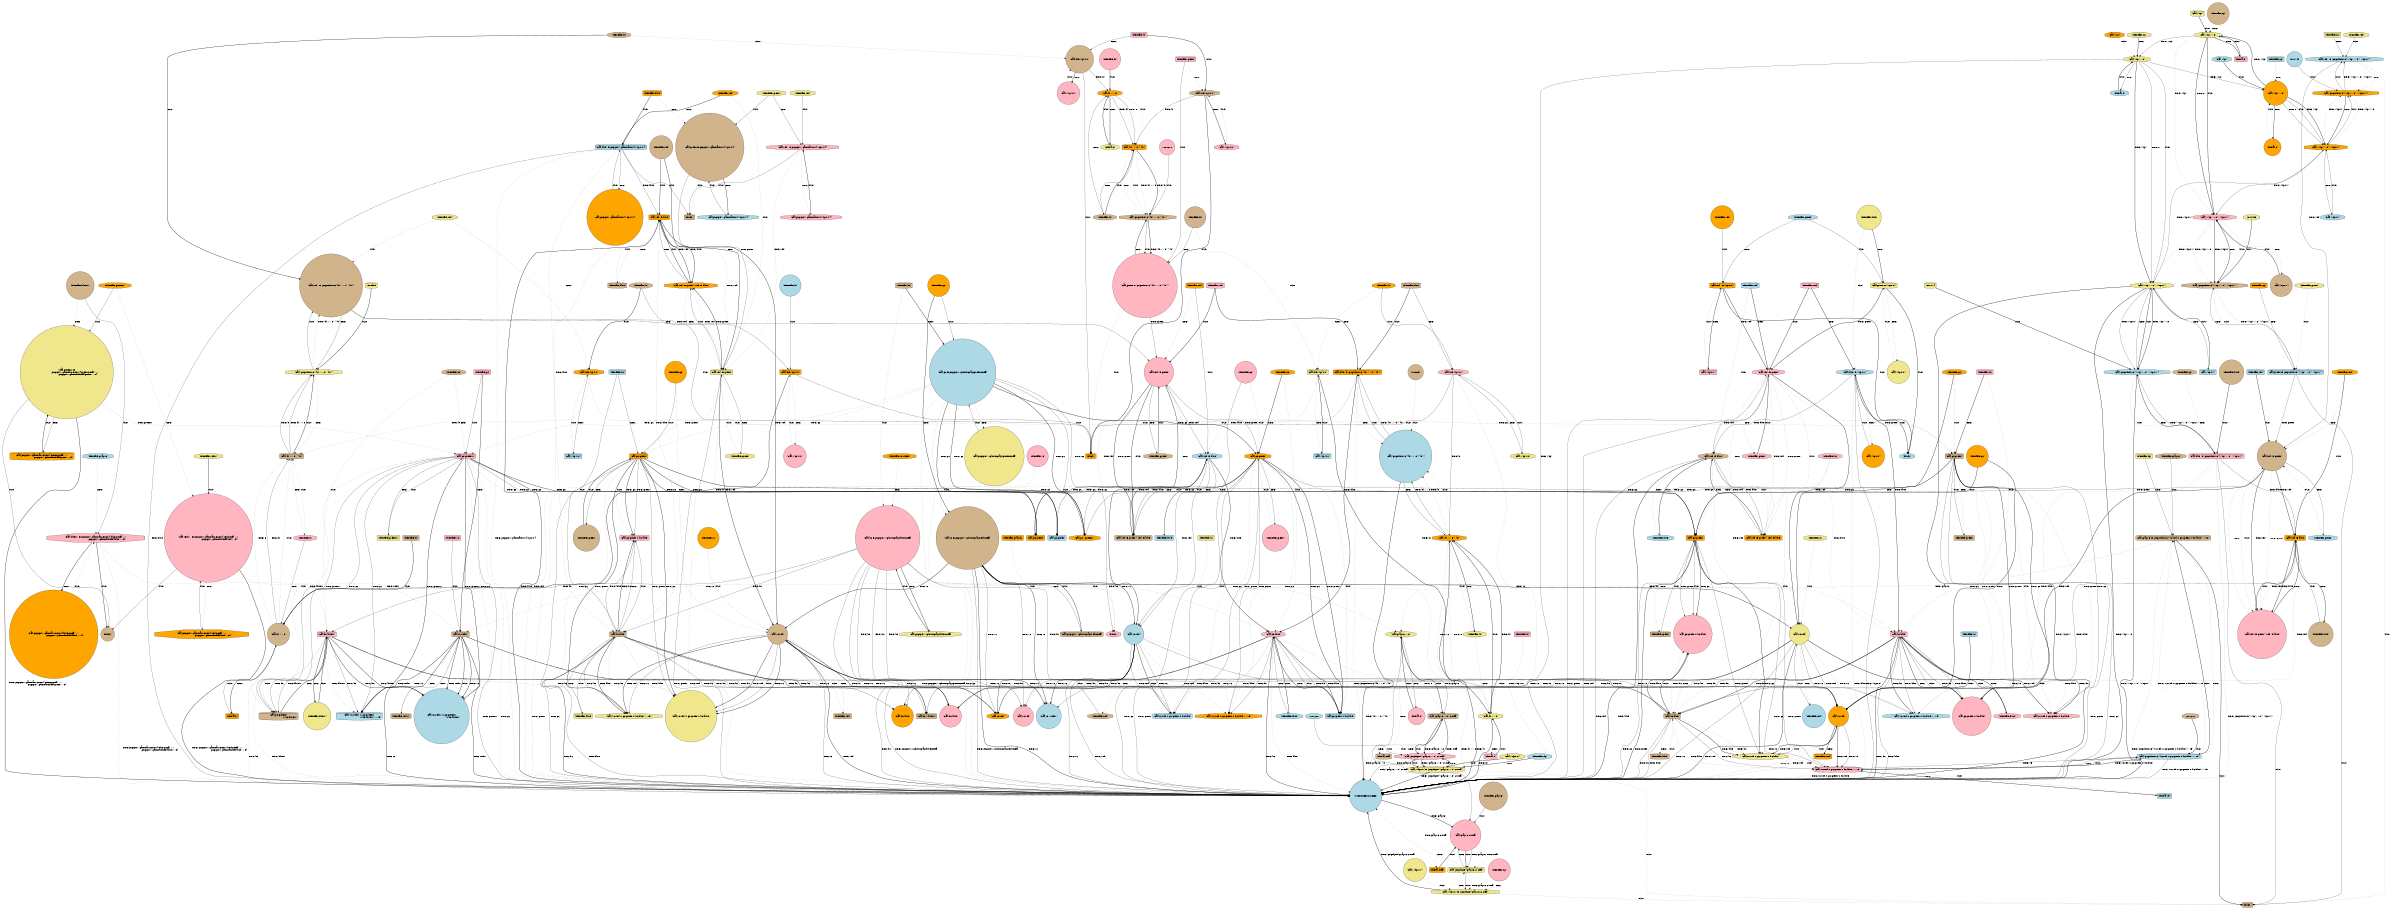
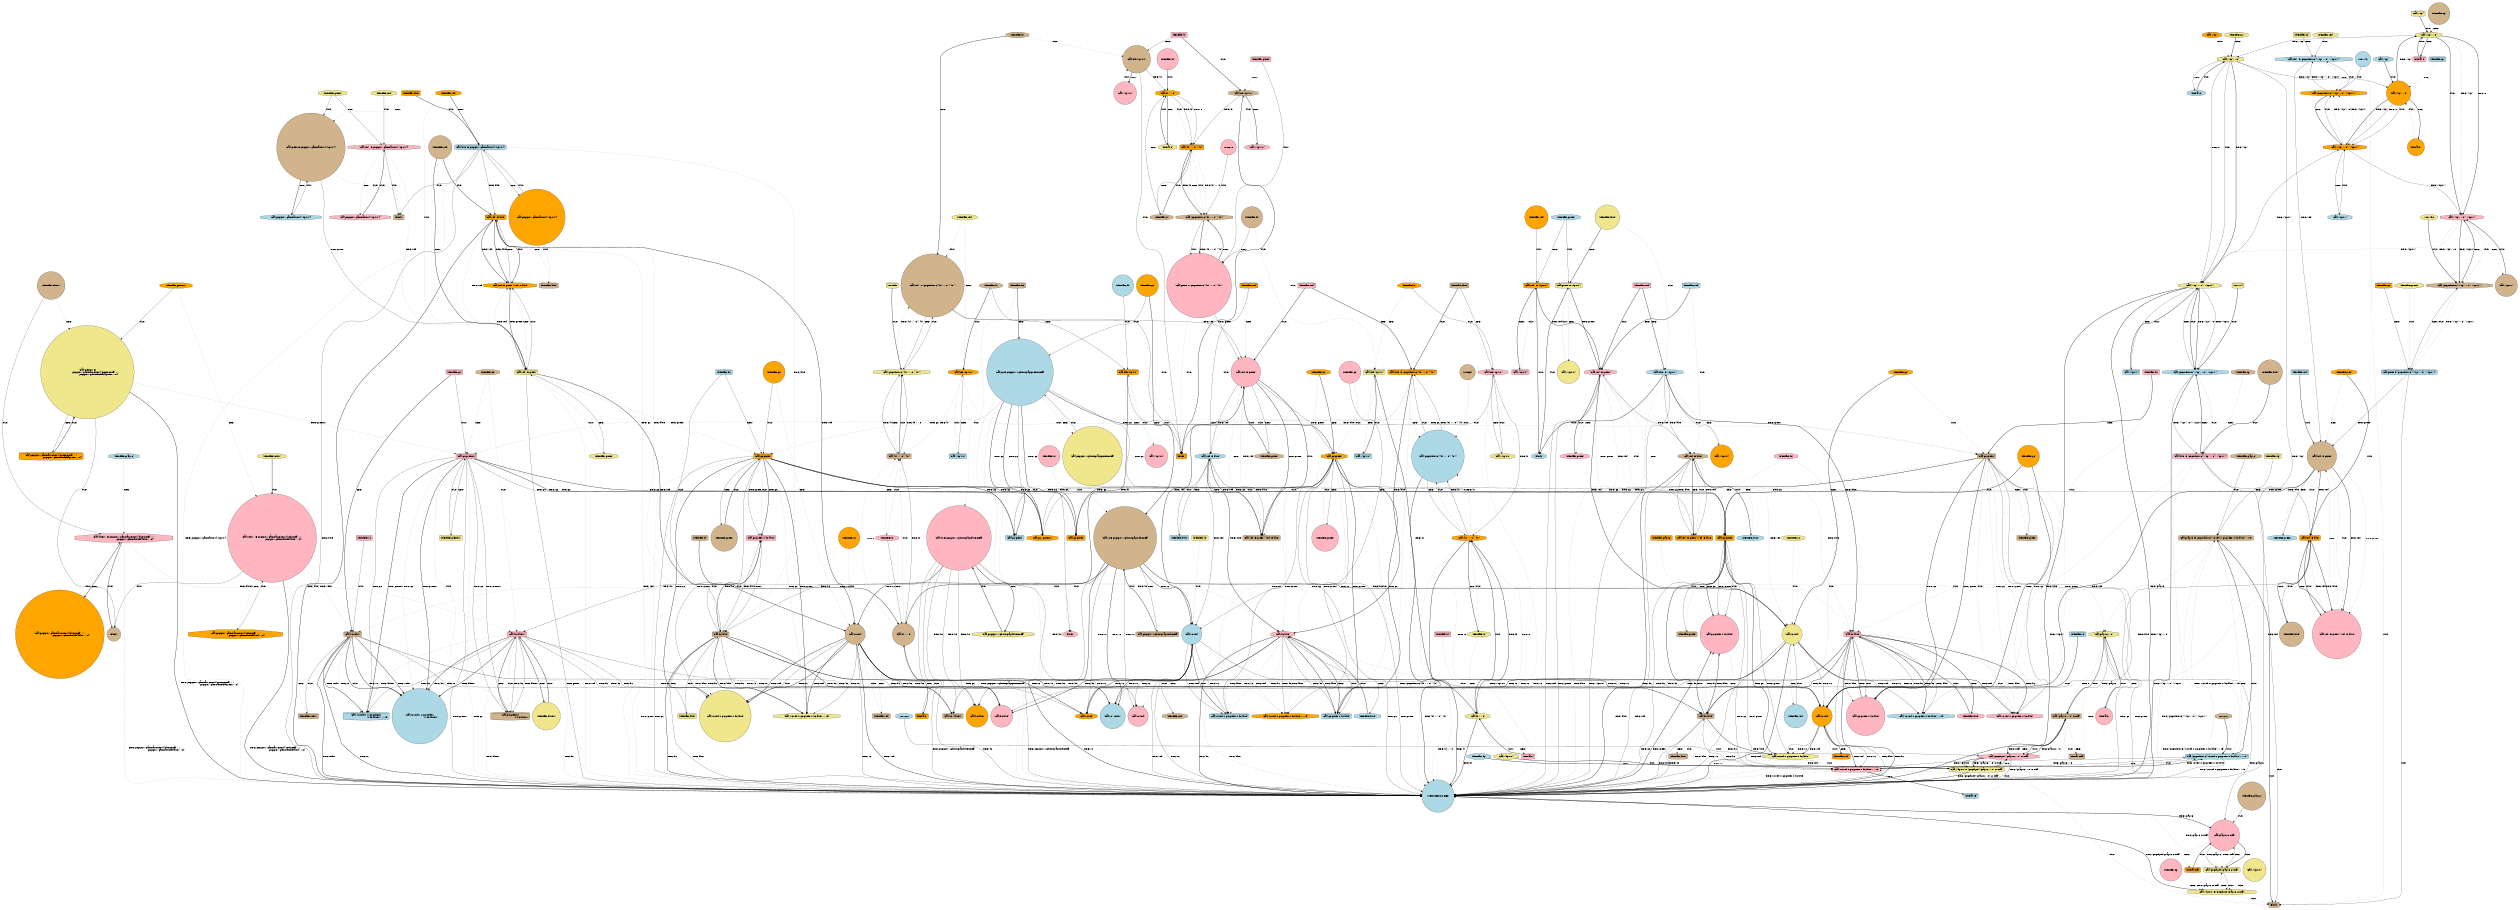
node "(Identifier,row_info)": removed
node "(Call,rc*red_1 + gc*green_1 + bc*blue_1)": label "(Call,rc*red_1 + gc*green_1 + bc*blue_1)" -> "(Call,rc*red_1 + gc*shift_1 + bc*blue_1)"
